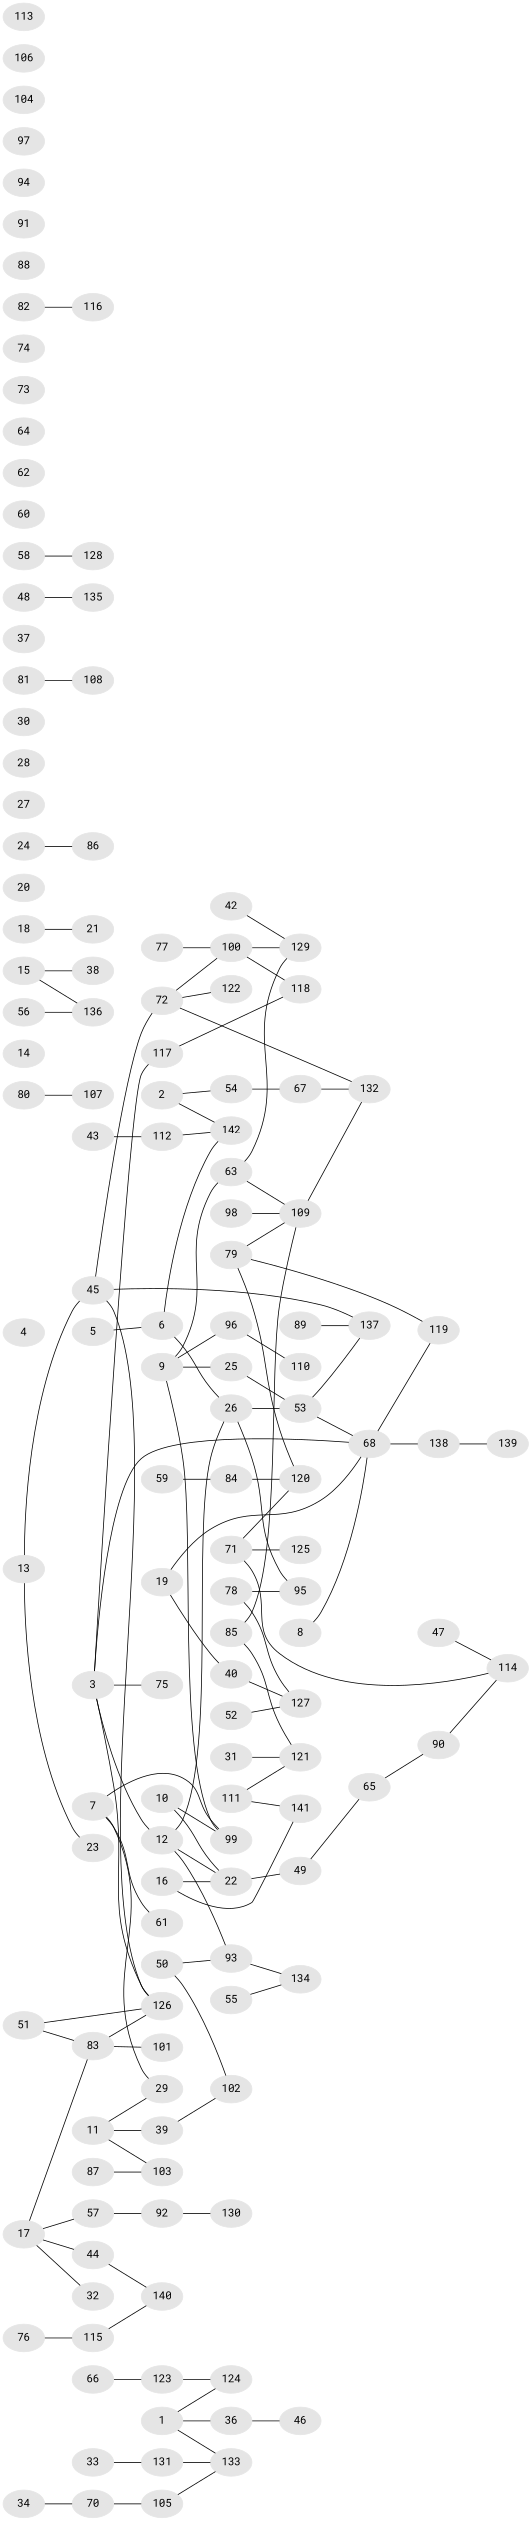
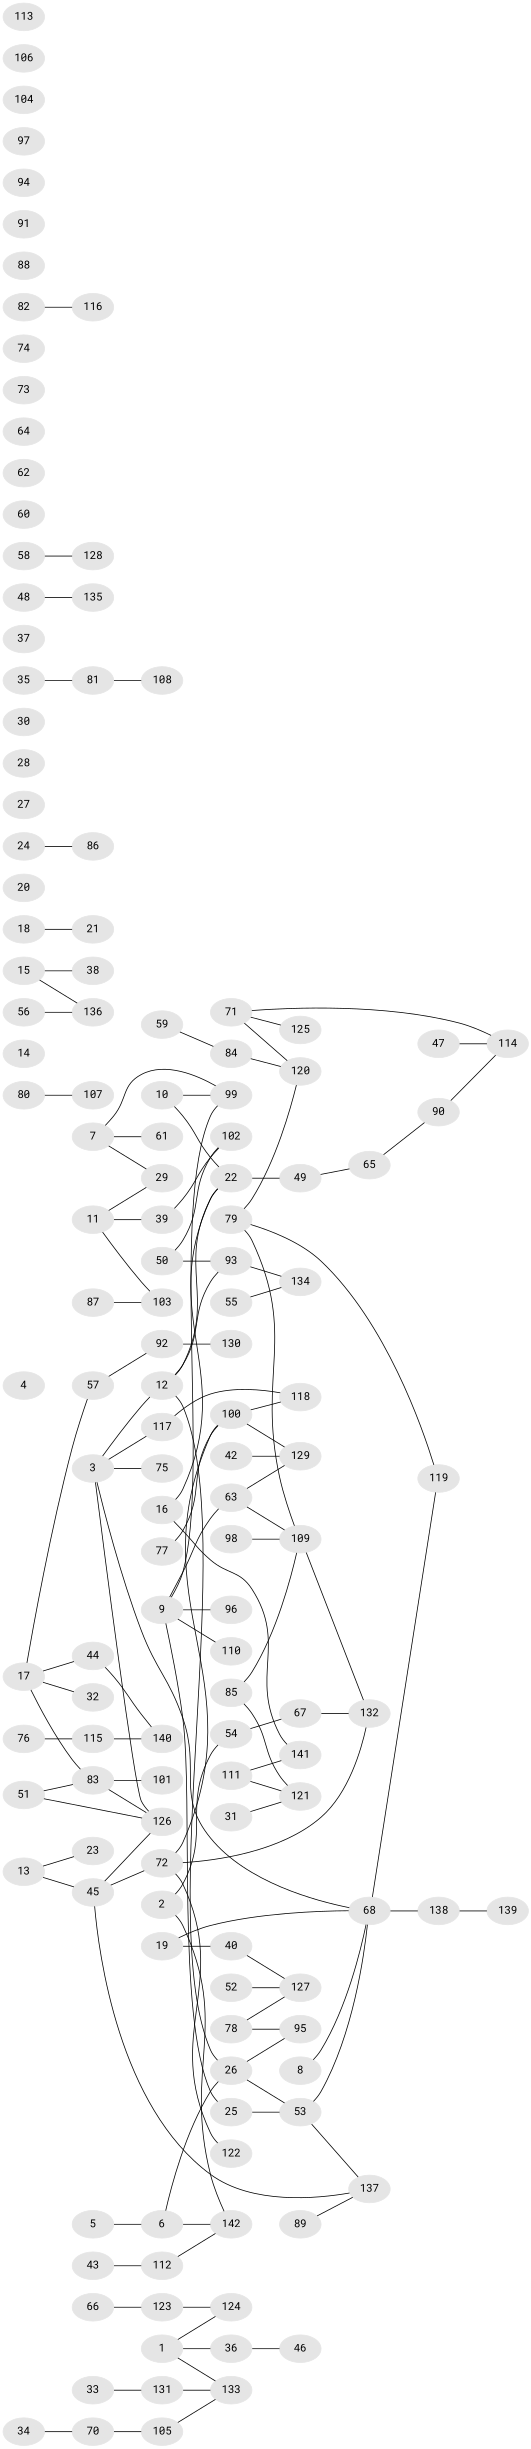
node "35": added
edge "96" -- "110": now "9" -- "110"
